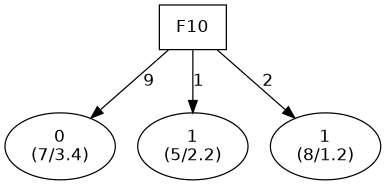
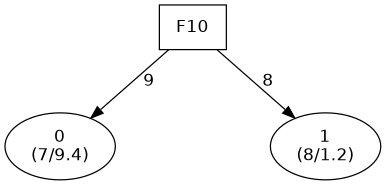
edge "F10" -> "1 (8/1.2)": label "2" -> "8"
node "0 (7/3.4)": label "0 (7/3.4)" -> "0 (7/9.4)"
node "1 (5/2.2)": removed
